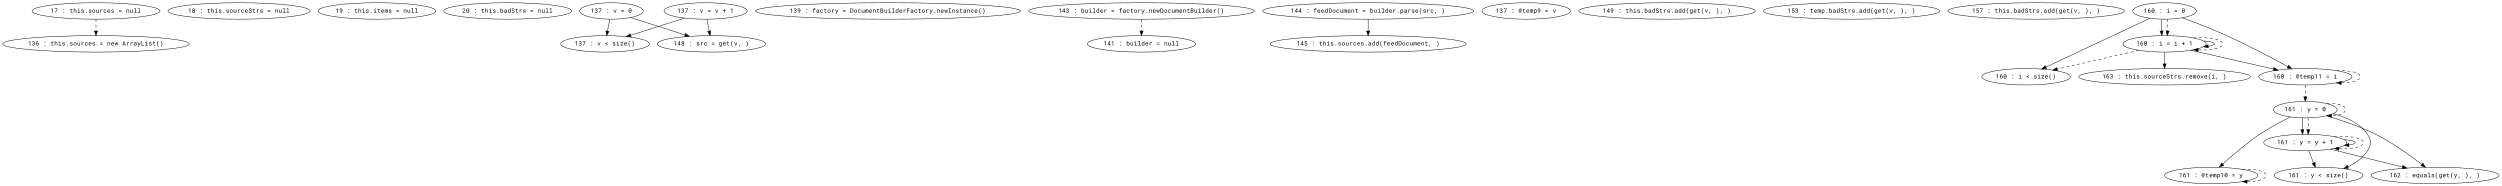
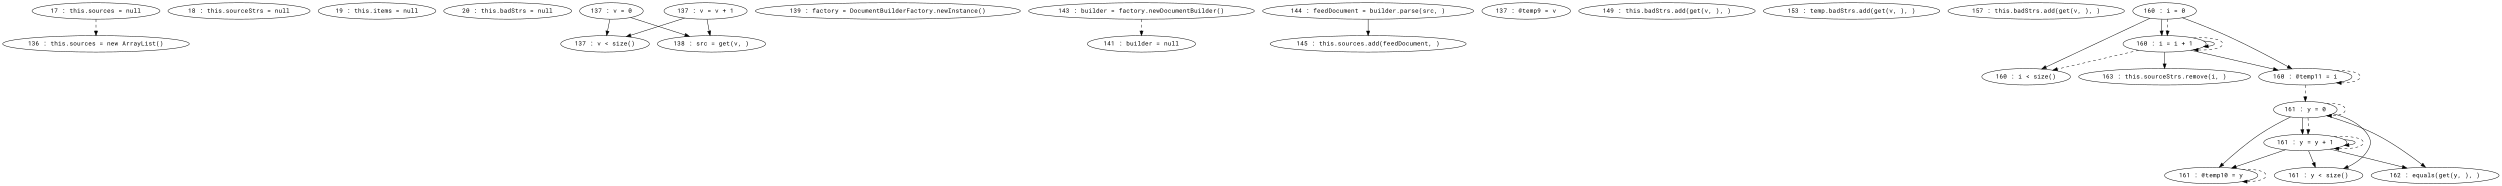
node "148 : src = get(v, )": label "148 : src = get(v, )" -> "138 : src = get(v, )"
edge "161 : y = y + 1" -> "161 : @temp10 = y": added
